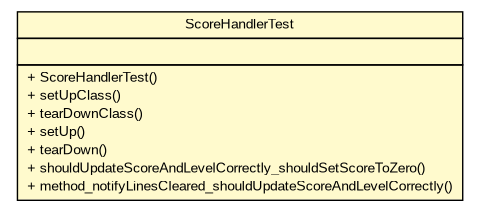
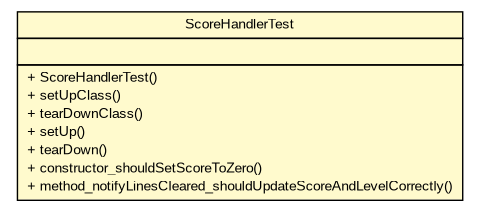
node "ScoreHandlerTest": text "+ shouldUpdateScoreAndLevelCorrectly_shouldSetScoreToZero()" -> "+ constructor_shouldSetScoreToZero()"
